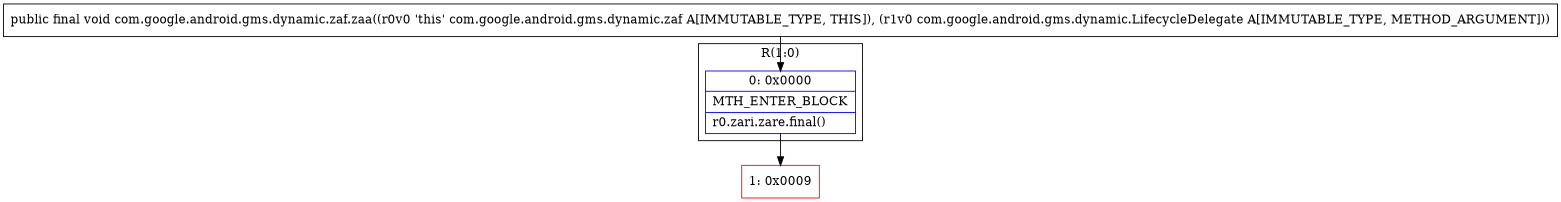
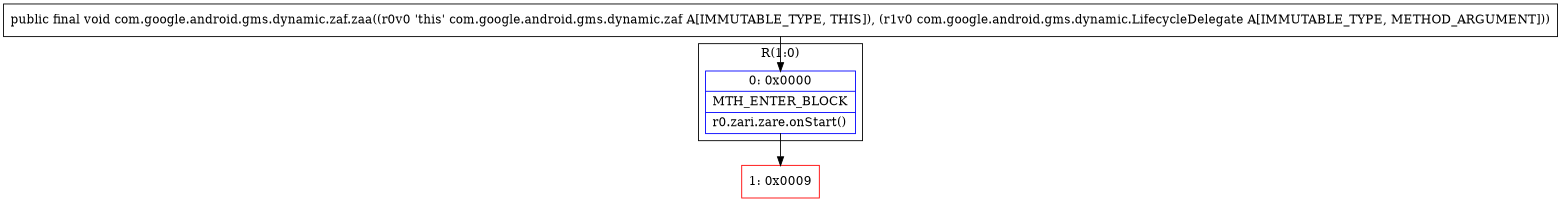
node "0: 0x0000": text "r0.zari.zare.final()" -> "r0.zari.zare.onStart()"
